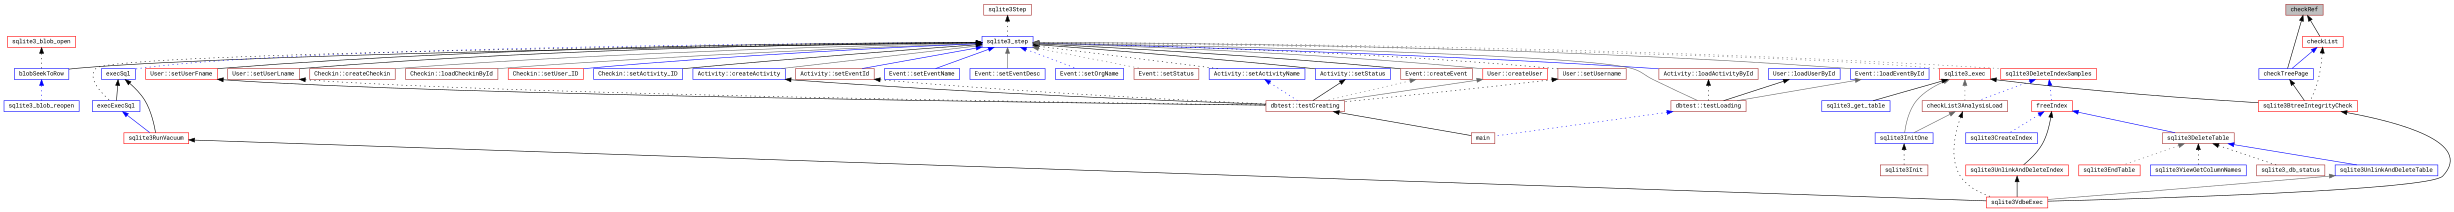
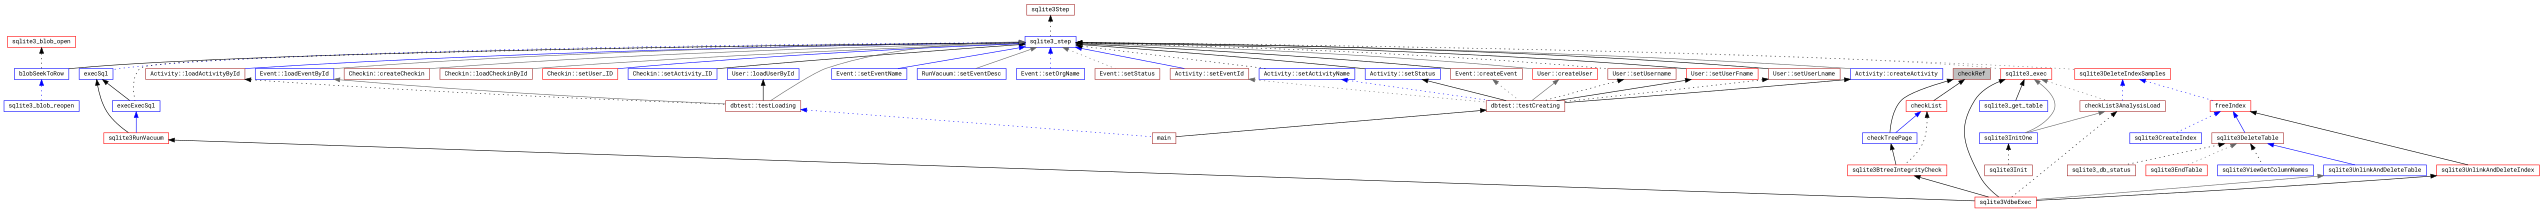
node "Event::setEventDesc": label "Event::setEventDesc" -> "RunVacuum::setEventDesc"
edge "dbtest::testCreating" -> "Activity::setEventId": color black -> gray40
edge "sqlite3BtreeIntegrityCheck" -> "sqlite3_exec": now "sqlite3VdbeExec" -> "sqlite3_exec"
